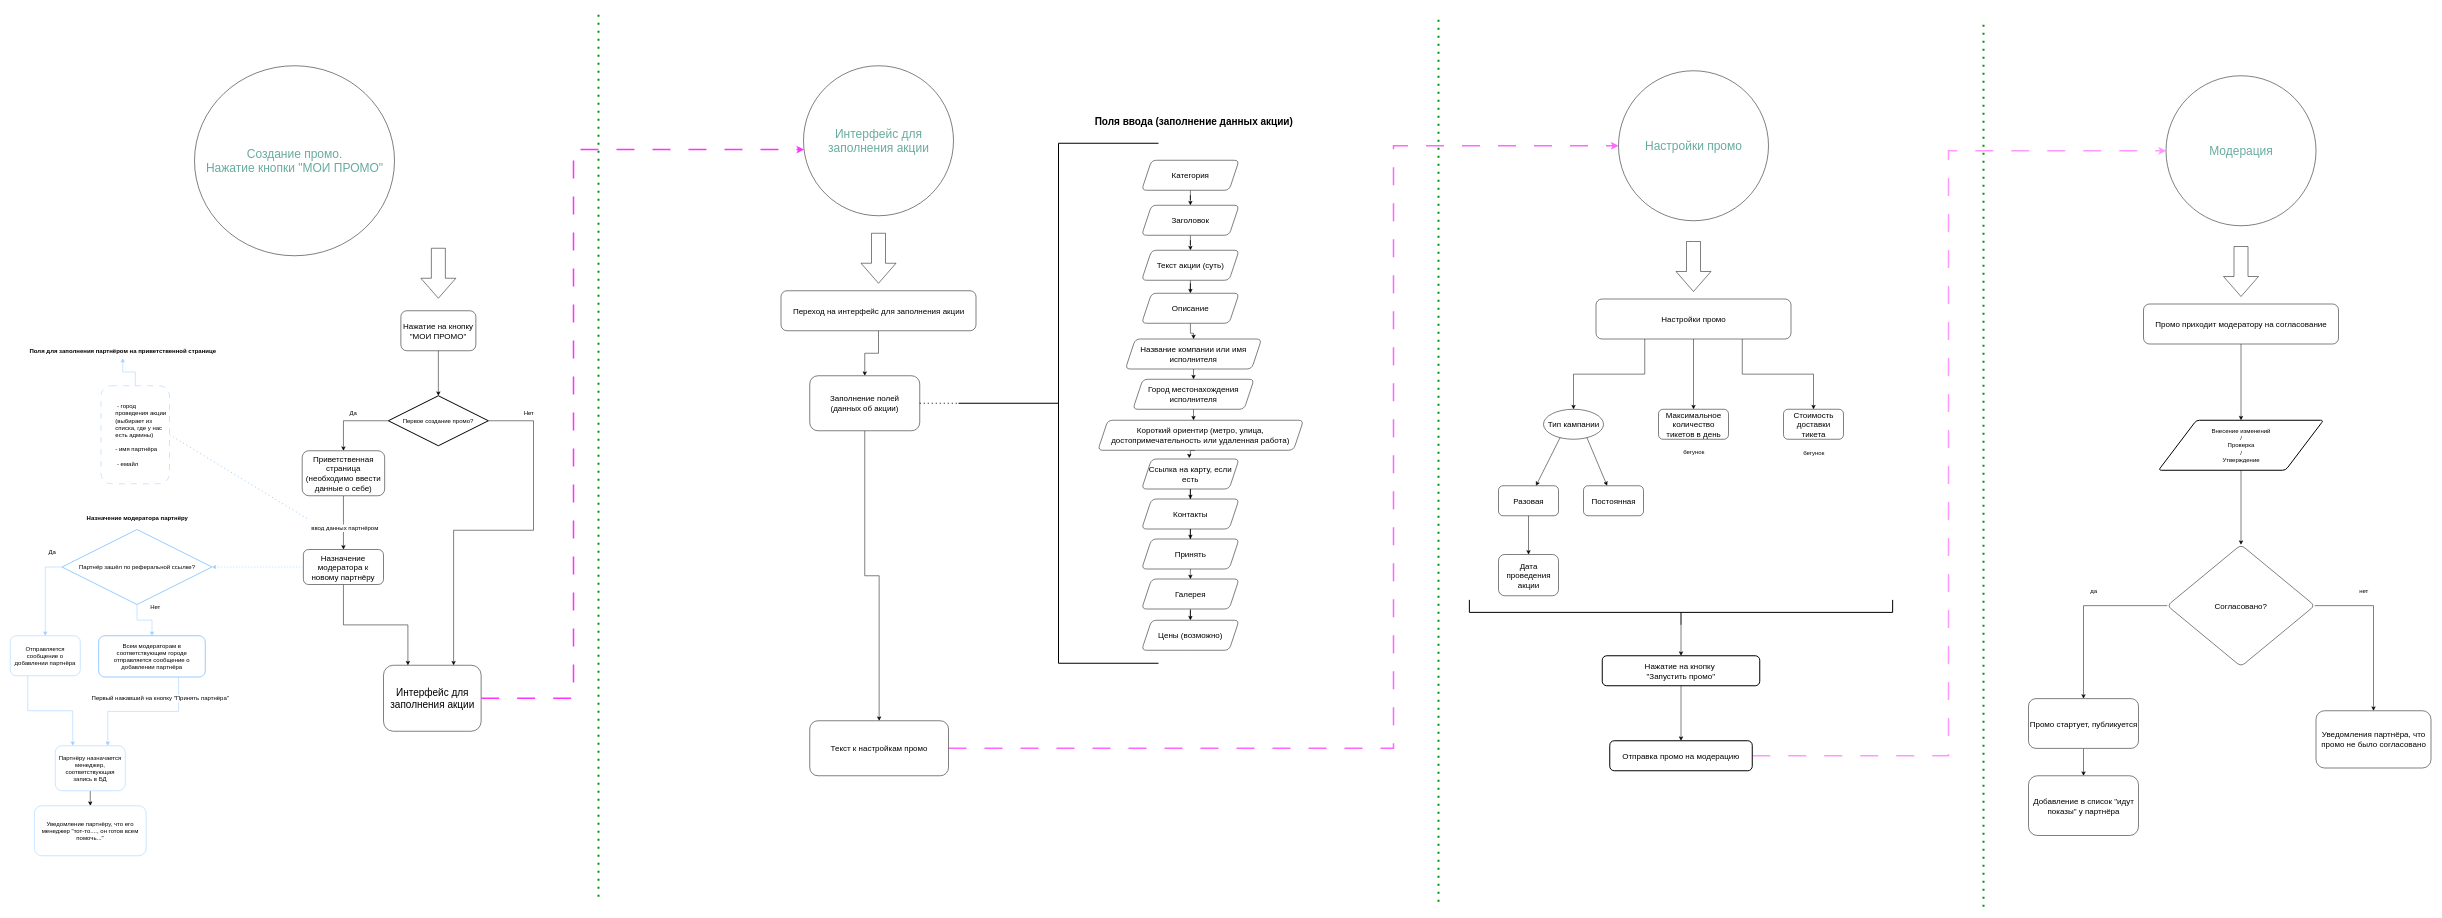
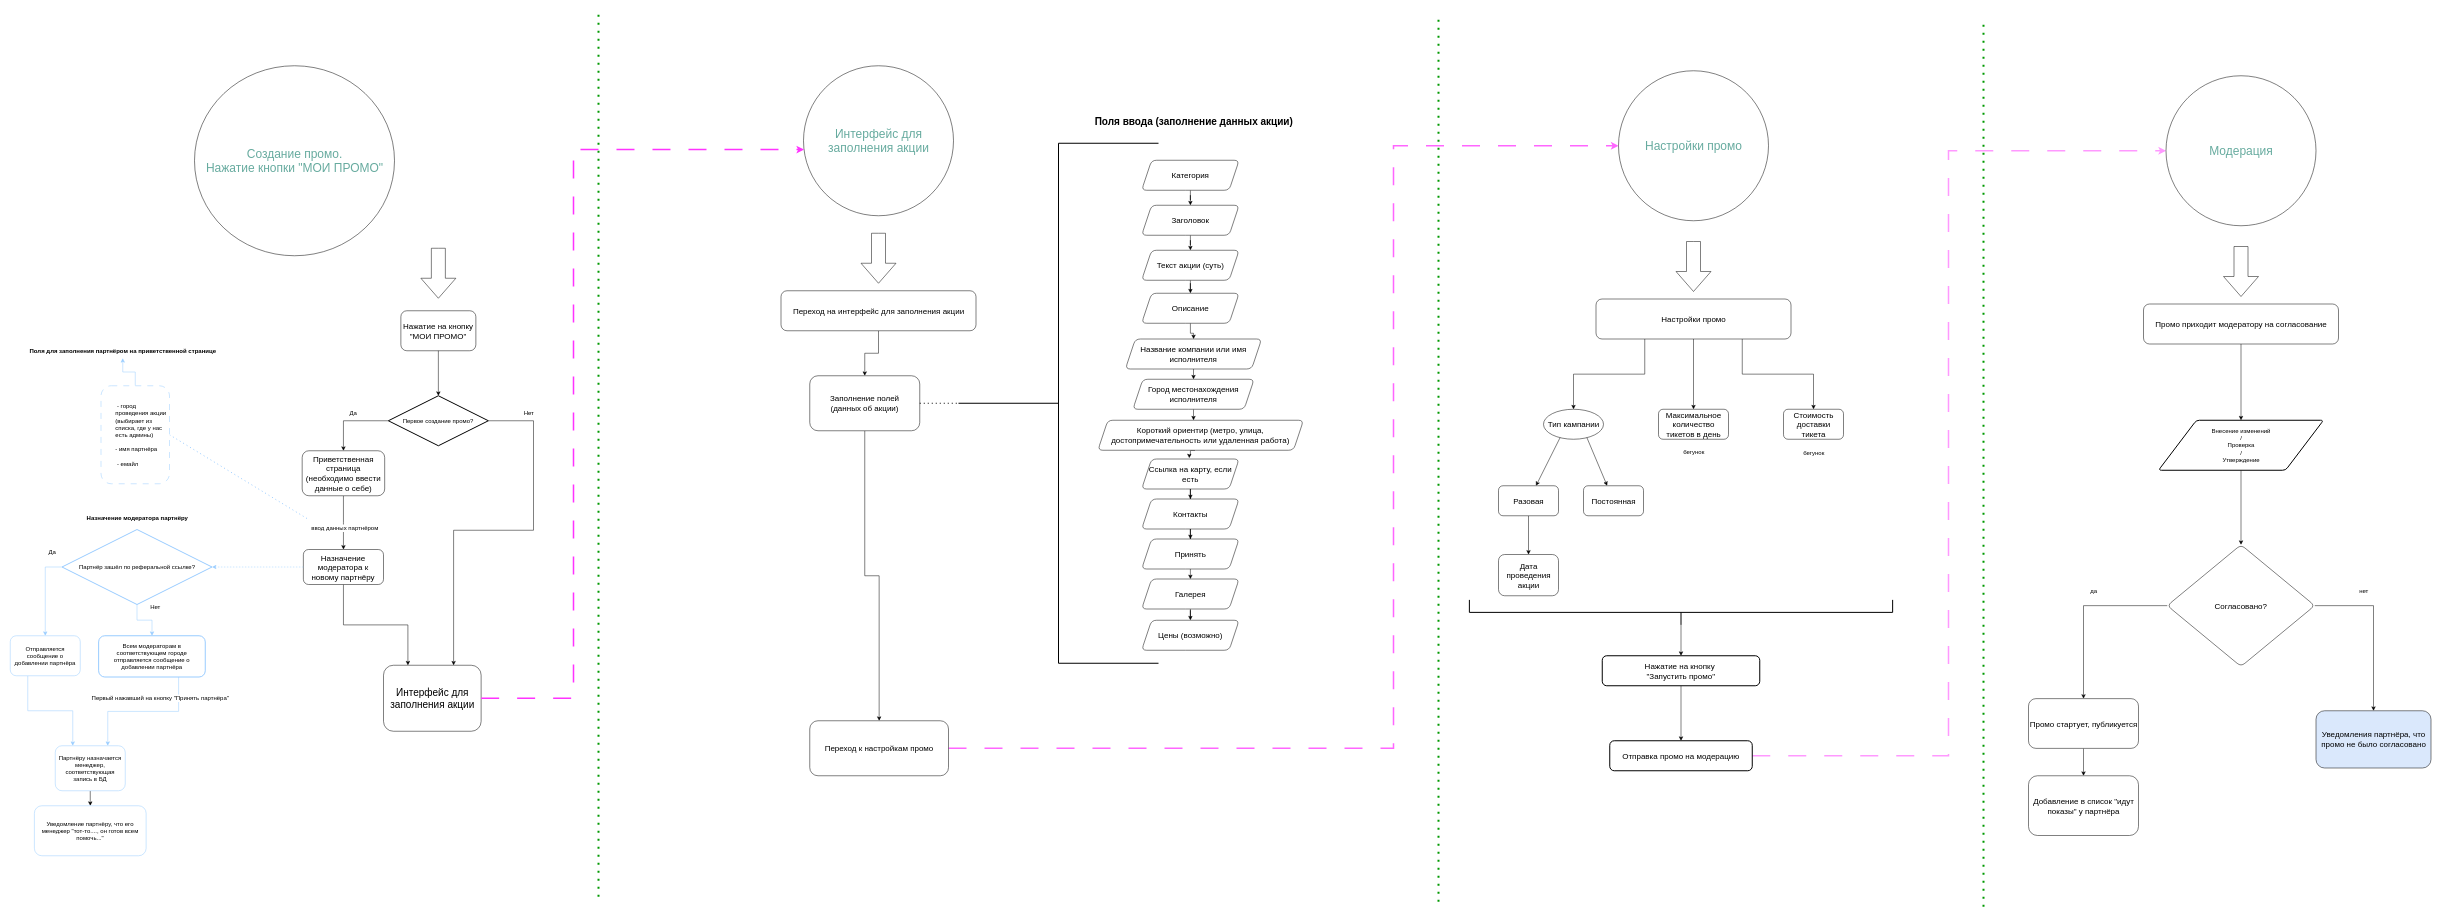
node "Уведомления партнёра, что промо не было согласовано": fillcolor #ffffff -> #dae8fc
node "Текст к настройкам промо": label "Текст к настройкам промо" -> "Переход к настройкам промо"
